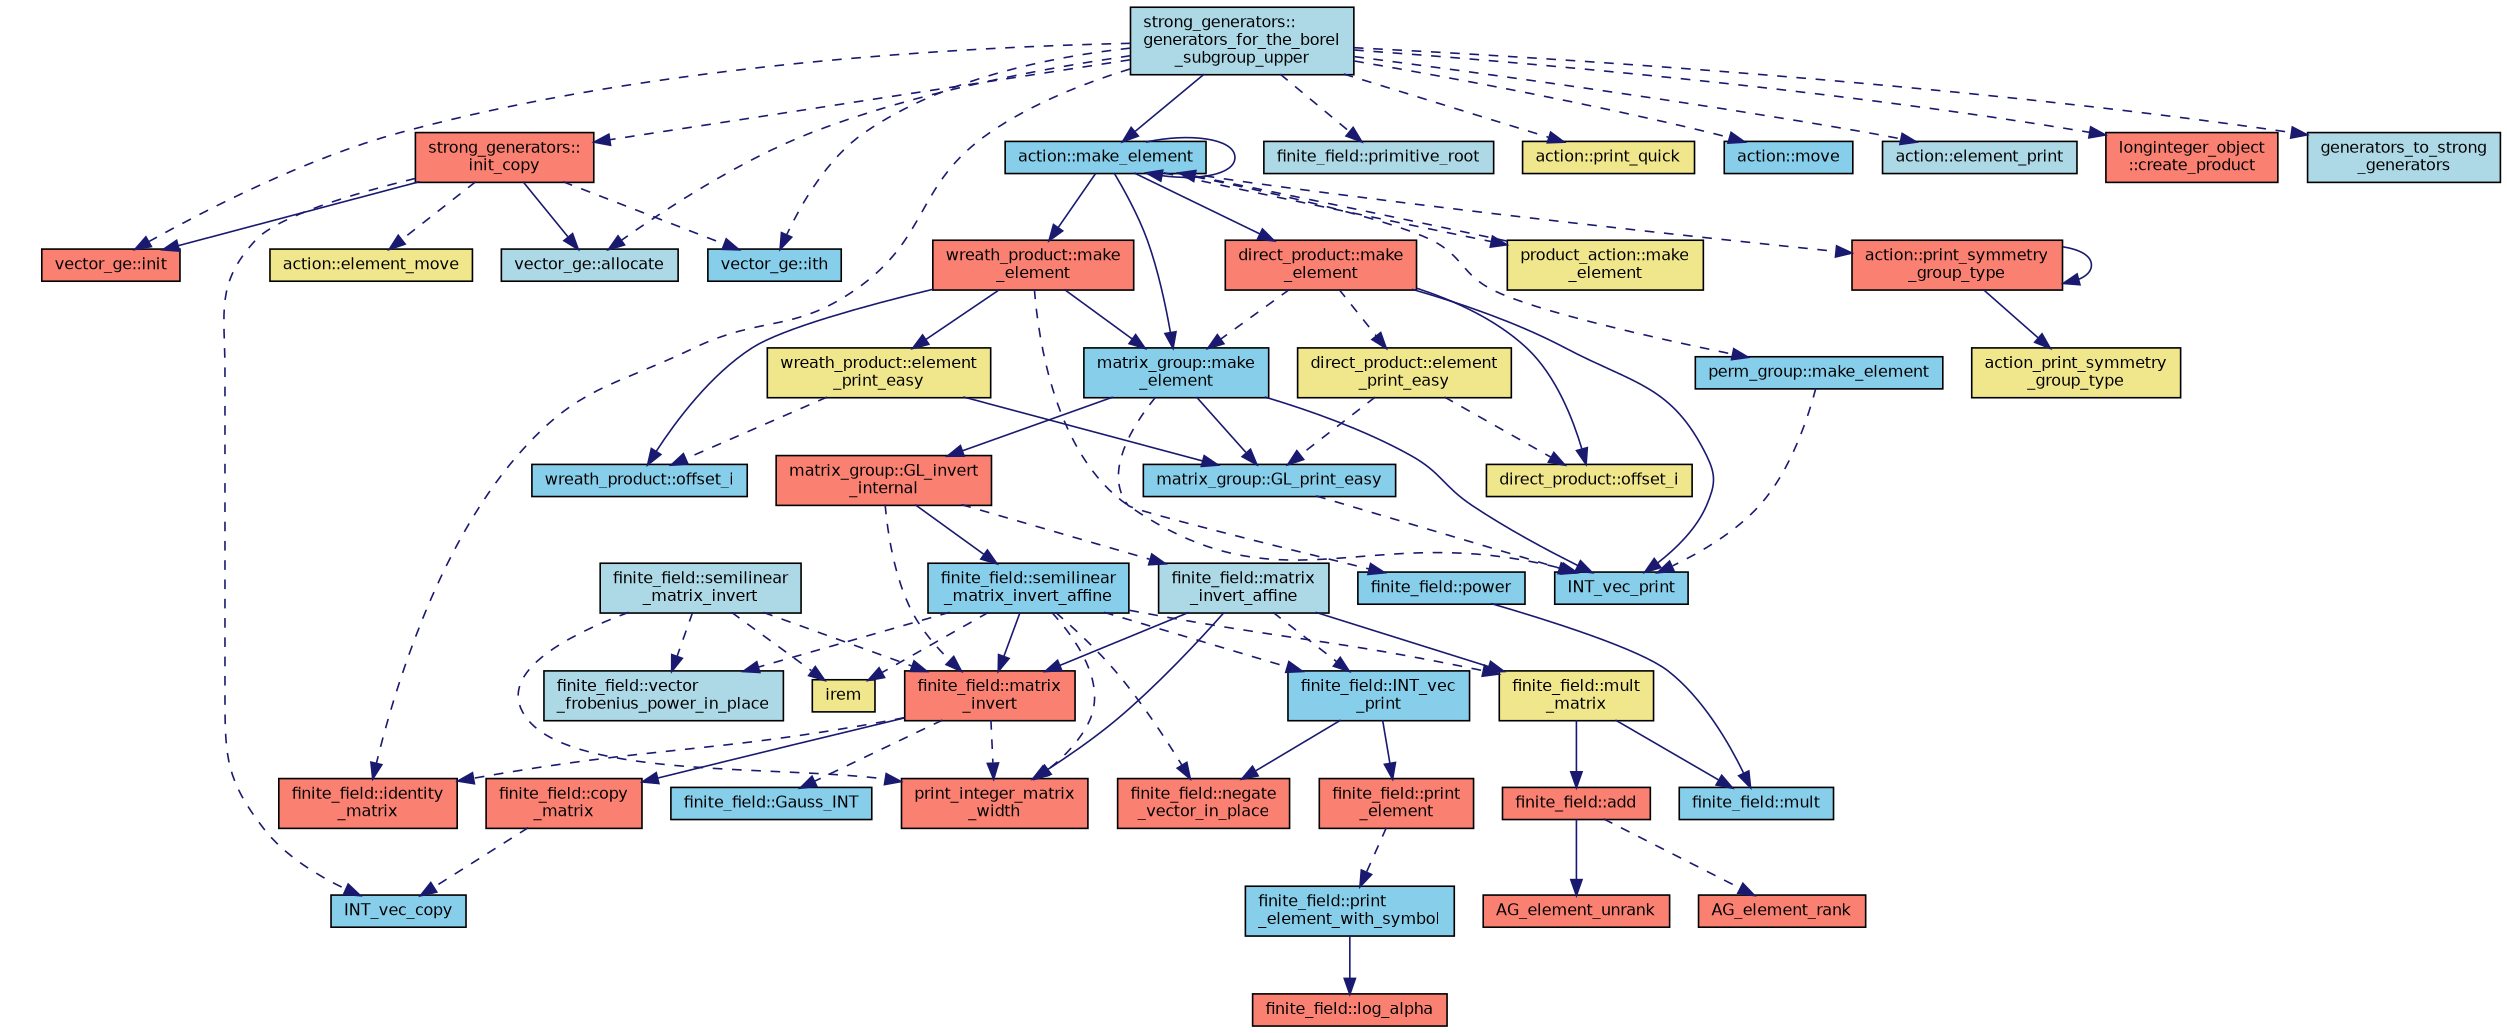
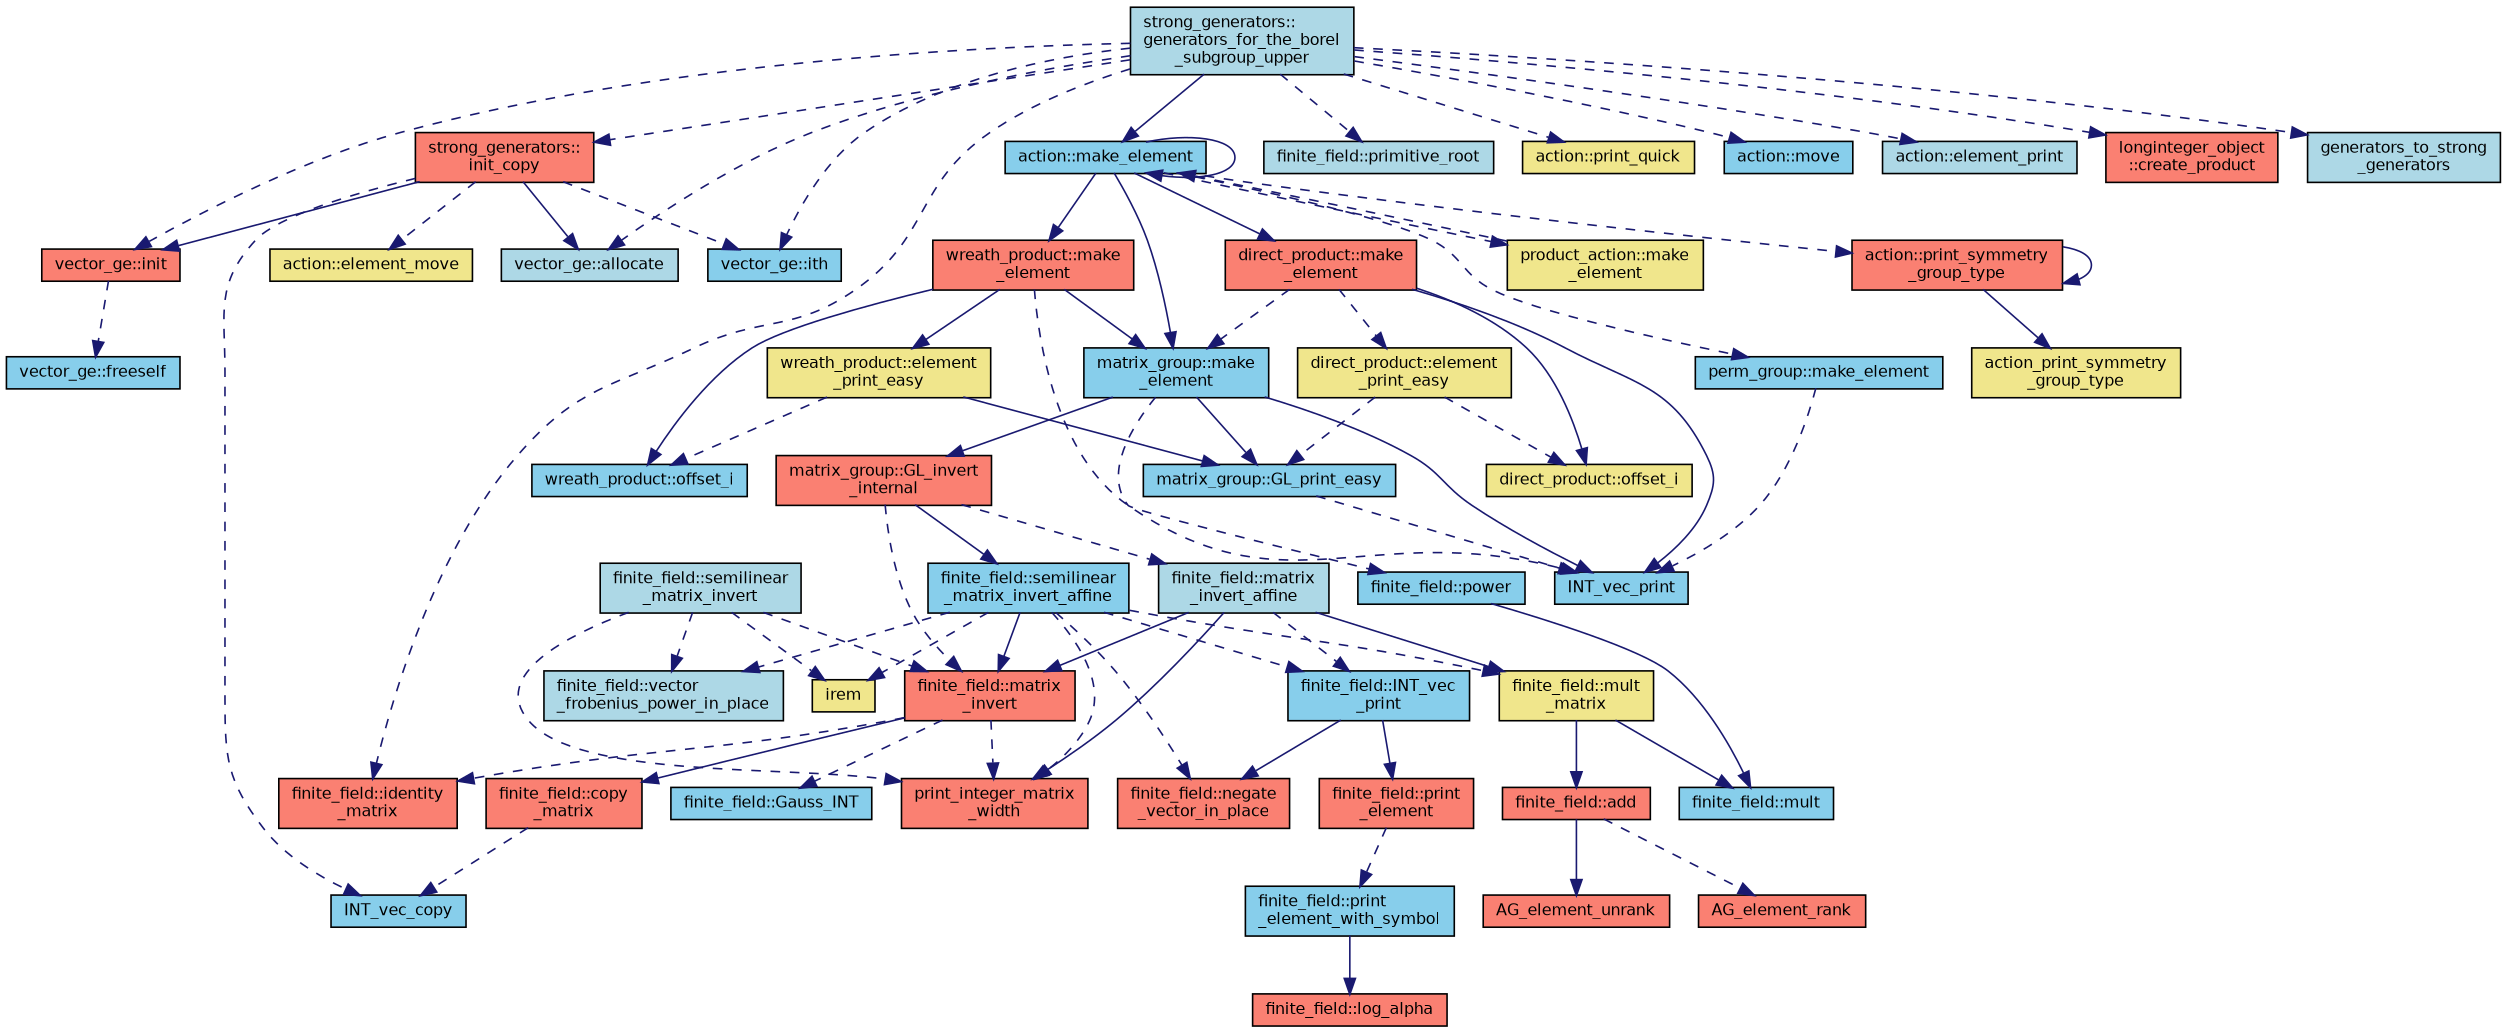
node "vector_ge::freeself": added
